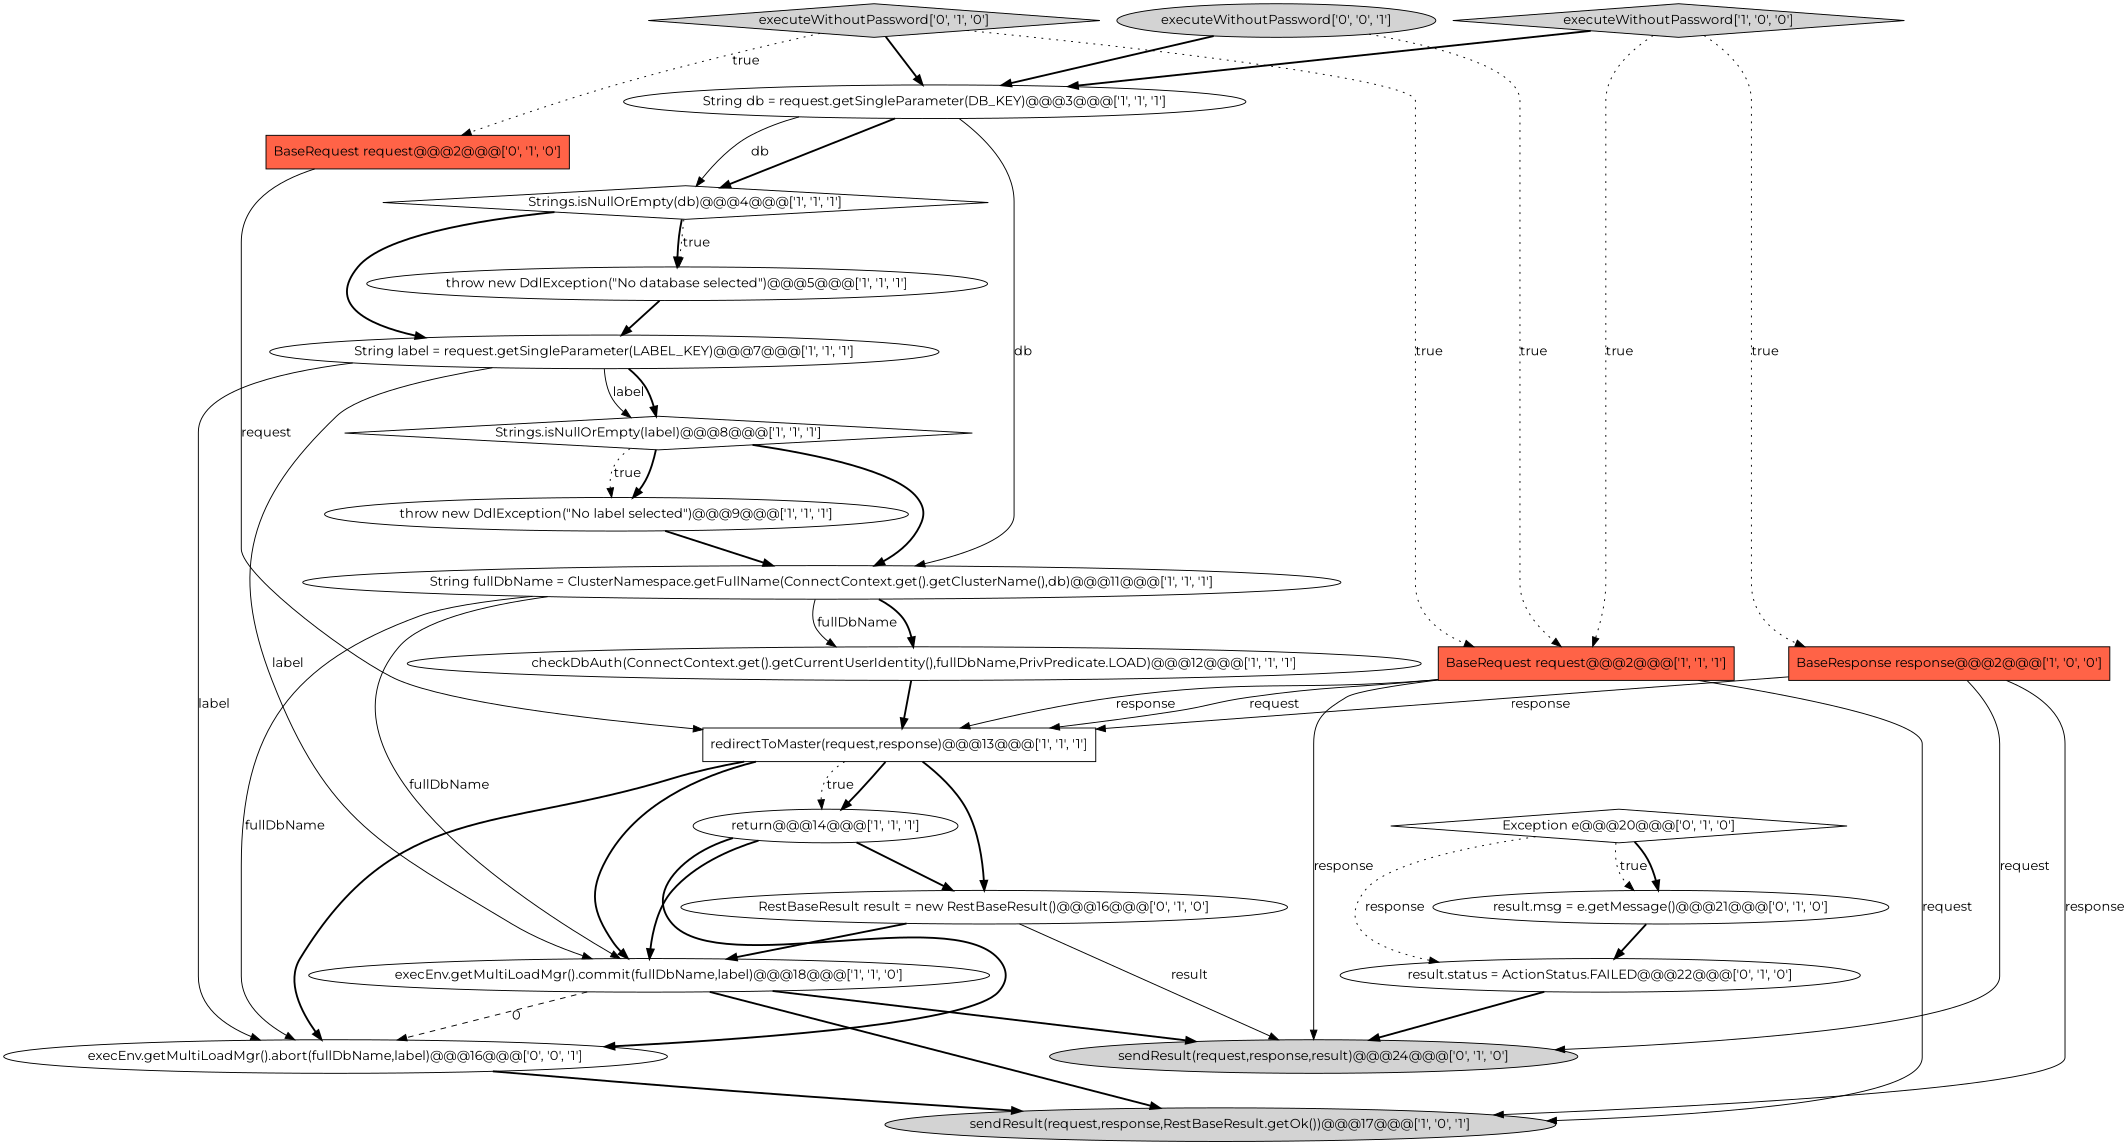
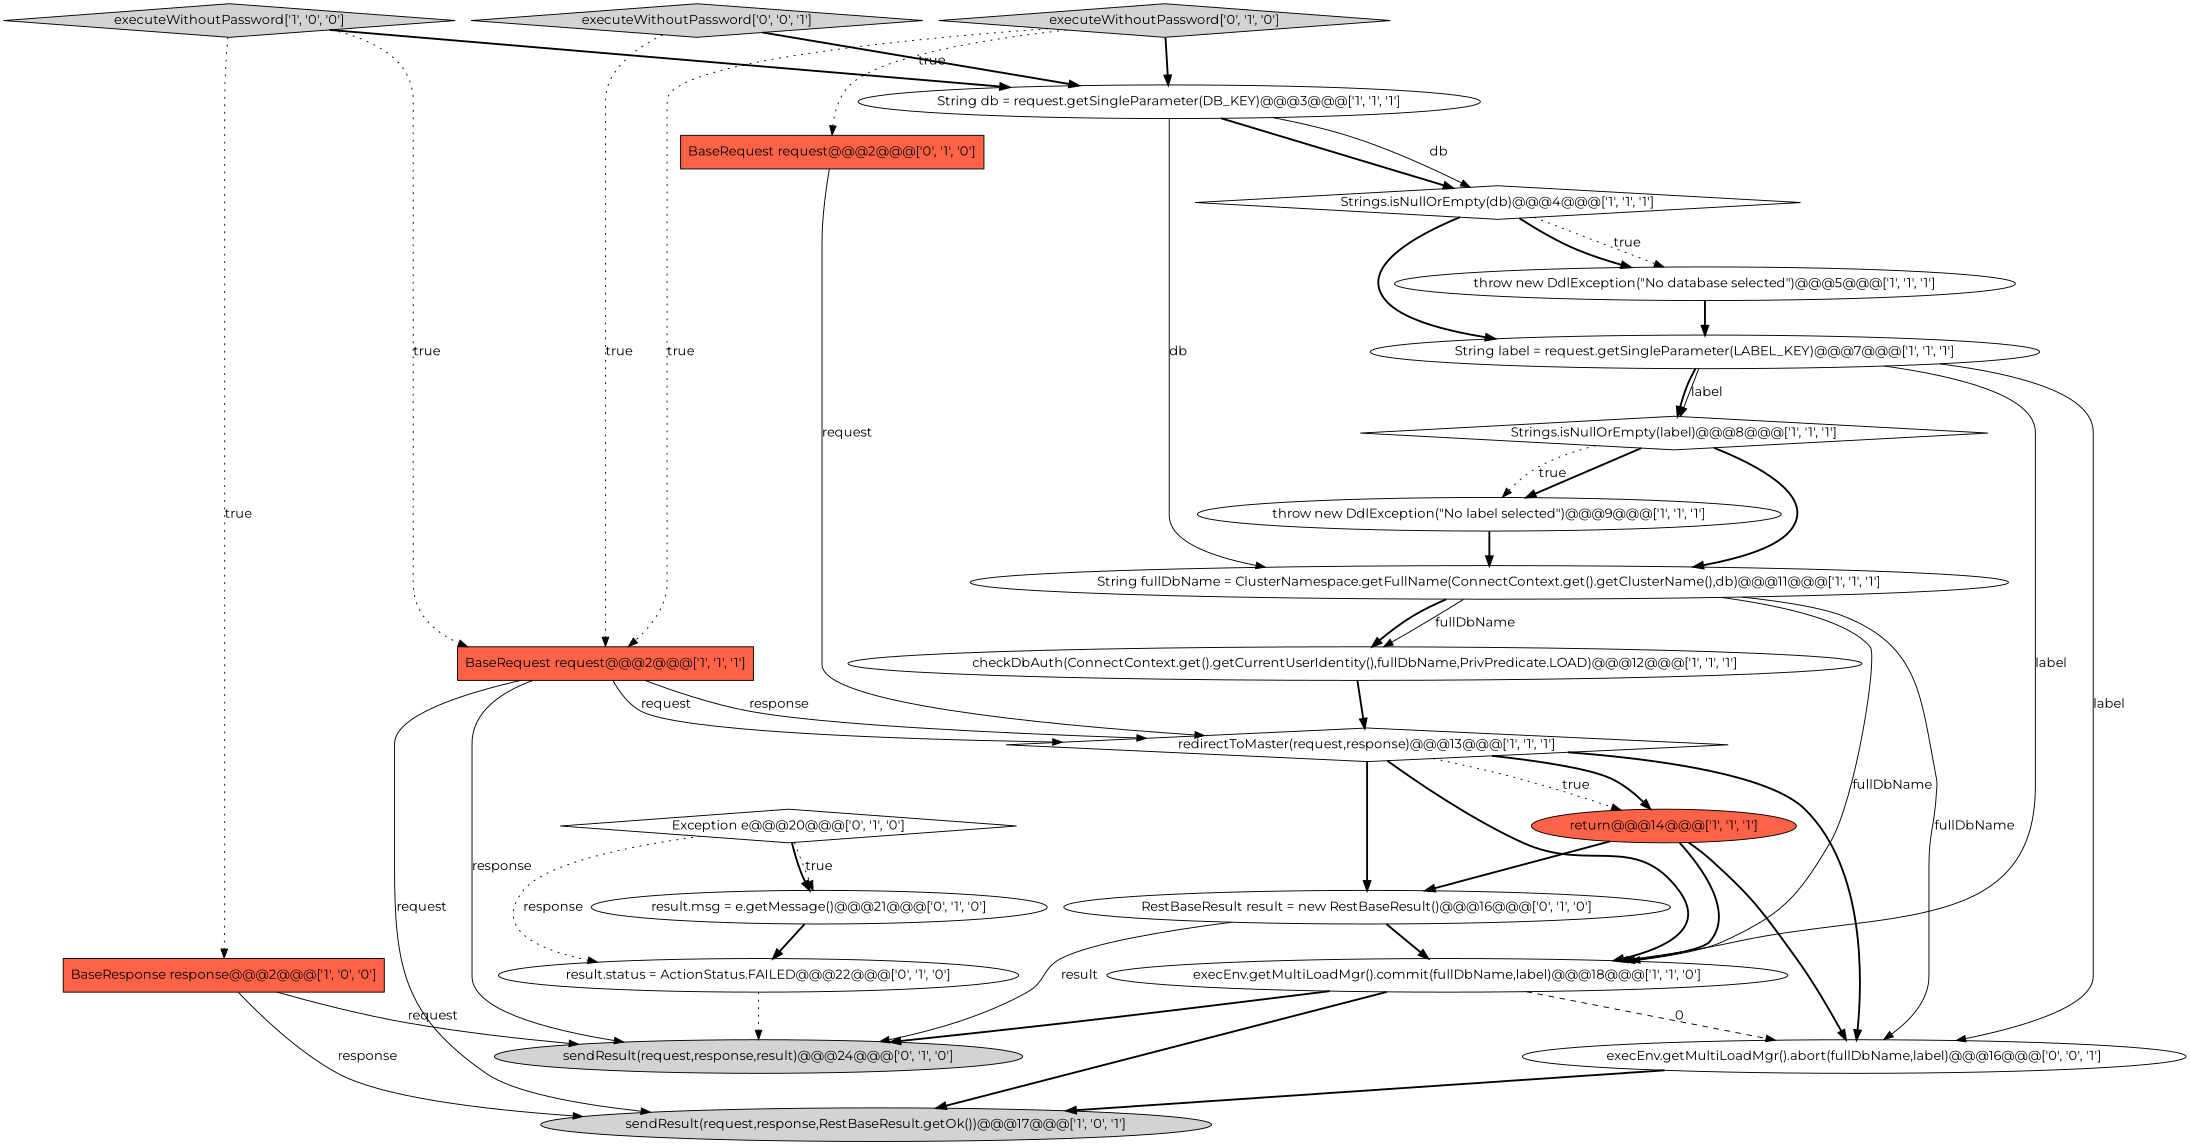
node "executeWithoutPassword['0', '0', '1']": shape ellipse -> diamond
edge "BaseResponse response@@@2@@@['1', '0', '0']" -> "redirectToMaster(request,response)@@@13@@@['1', '1', '1']": removed, label "response"
node "redirectToMaster(request,response)@@@13@@@['1', '1', '1']": shape box -> diamond
node "return@@@14@@@['1', '1', '1']": fillcolor white -> tomato
edge "result.status = ActionStatus.FAILED@@@22@@@['0', '1', '0']" -> "sendResult(request,response,result)@@@24@@@['0', '1', '0']": style bold -> dotted
